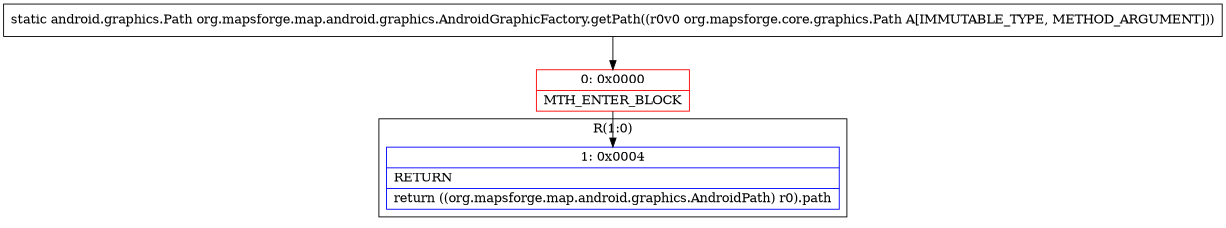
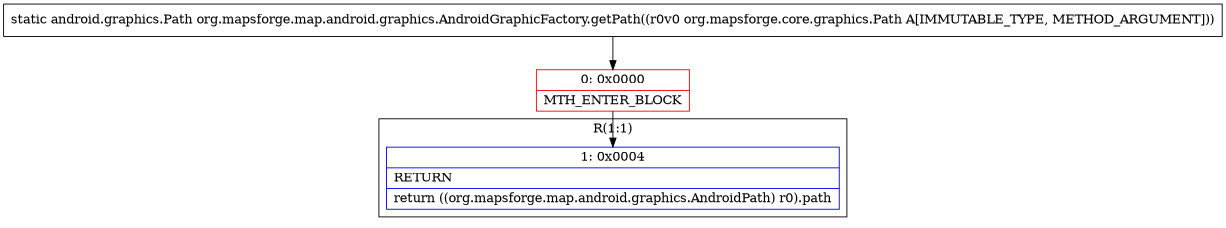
cluster "R(1:0)": label "R(1:0)" -> "R(1:1)"
